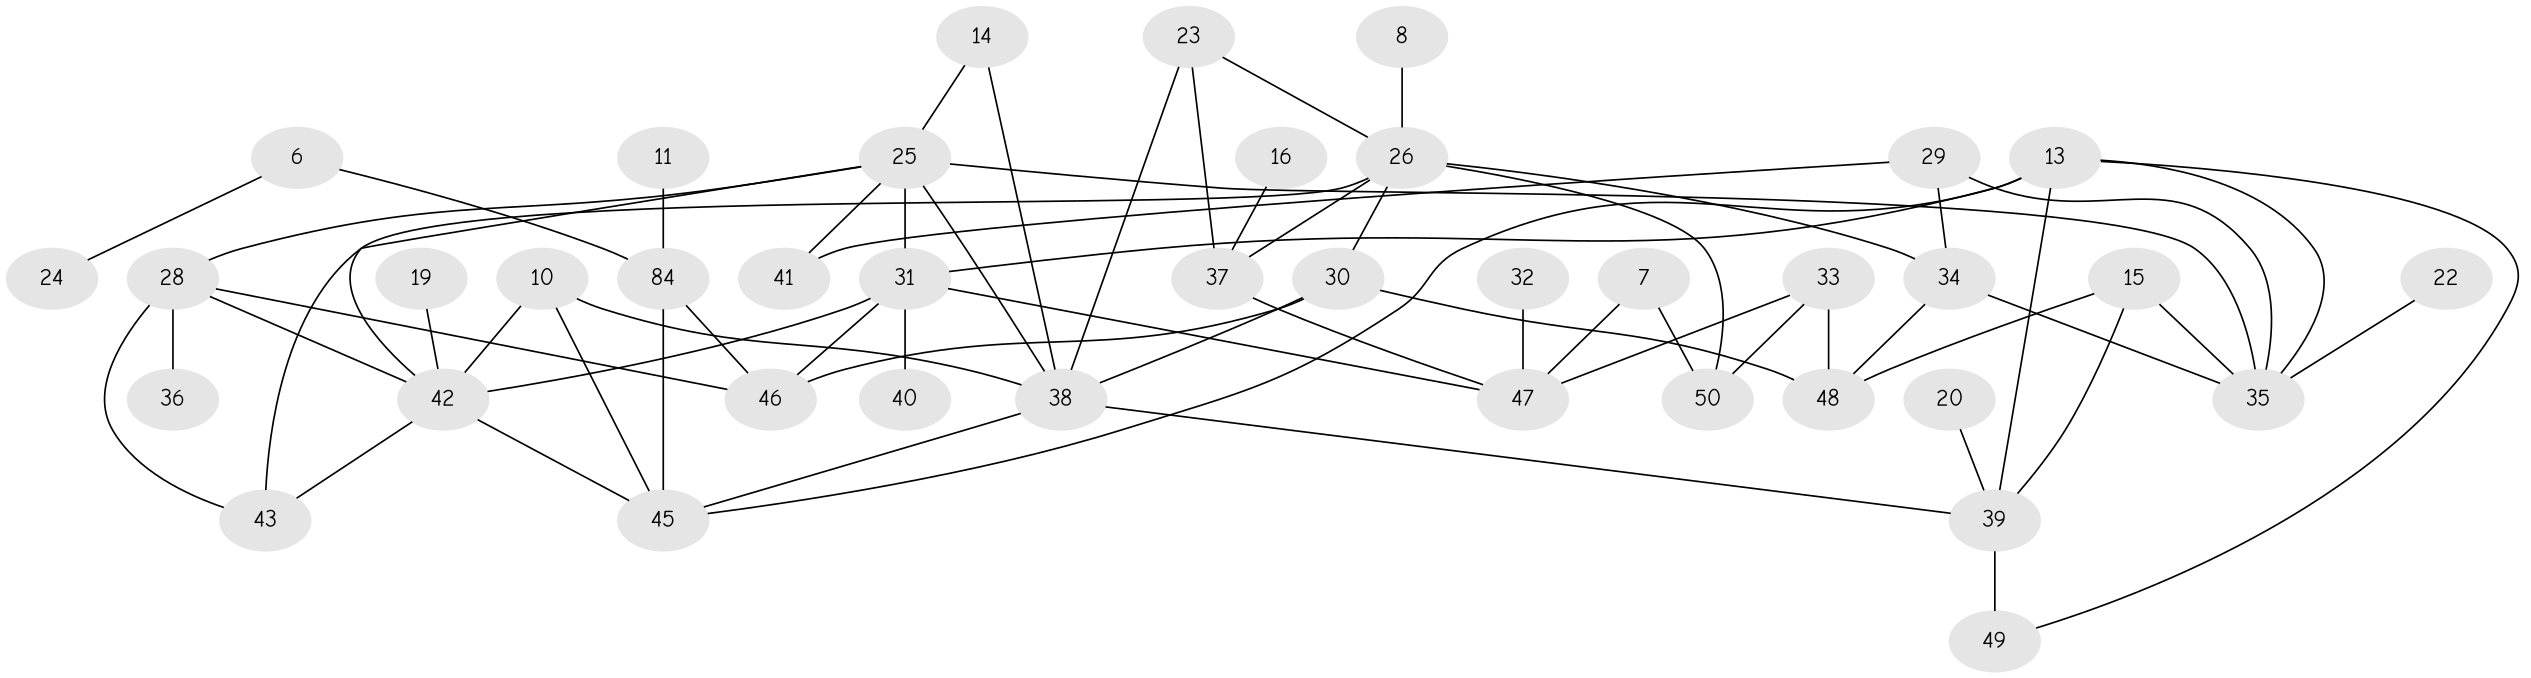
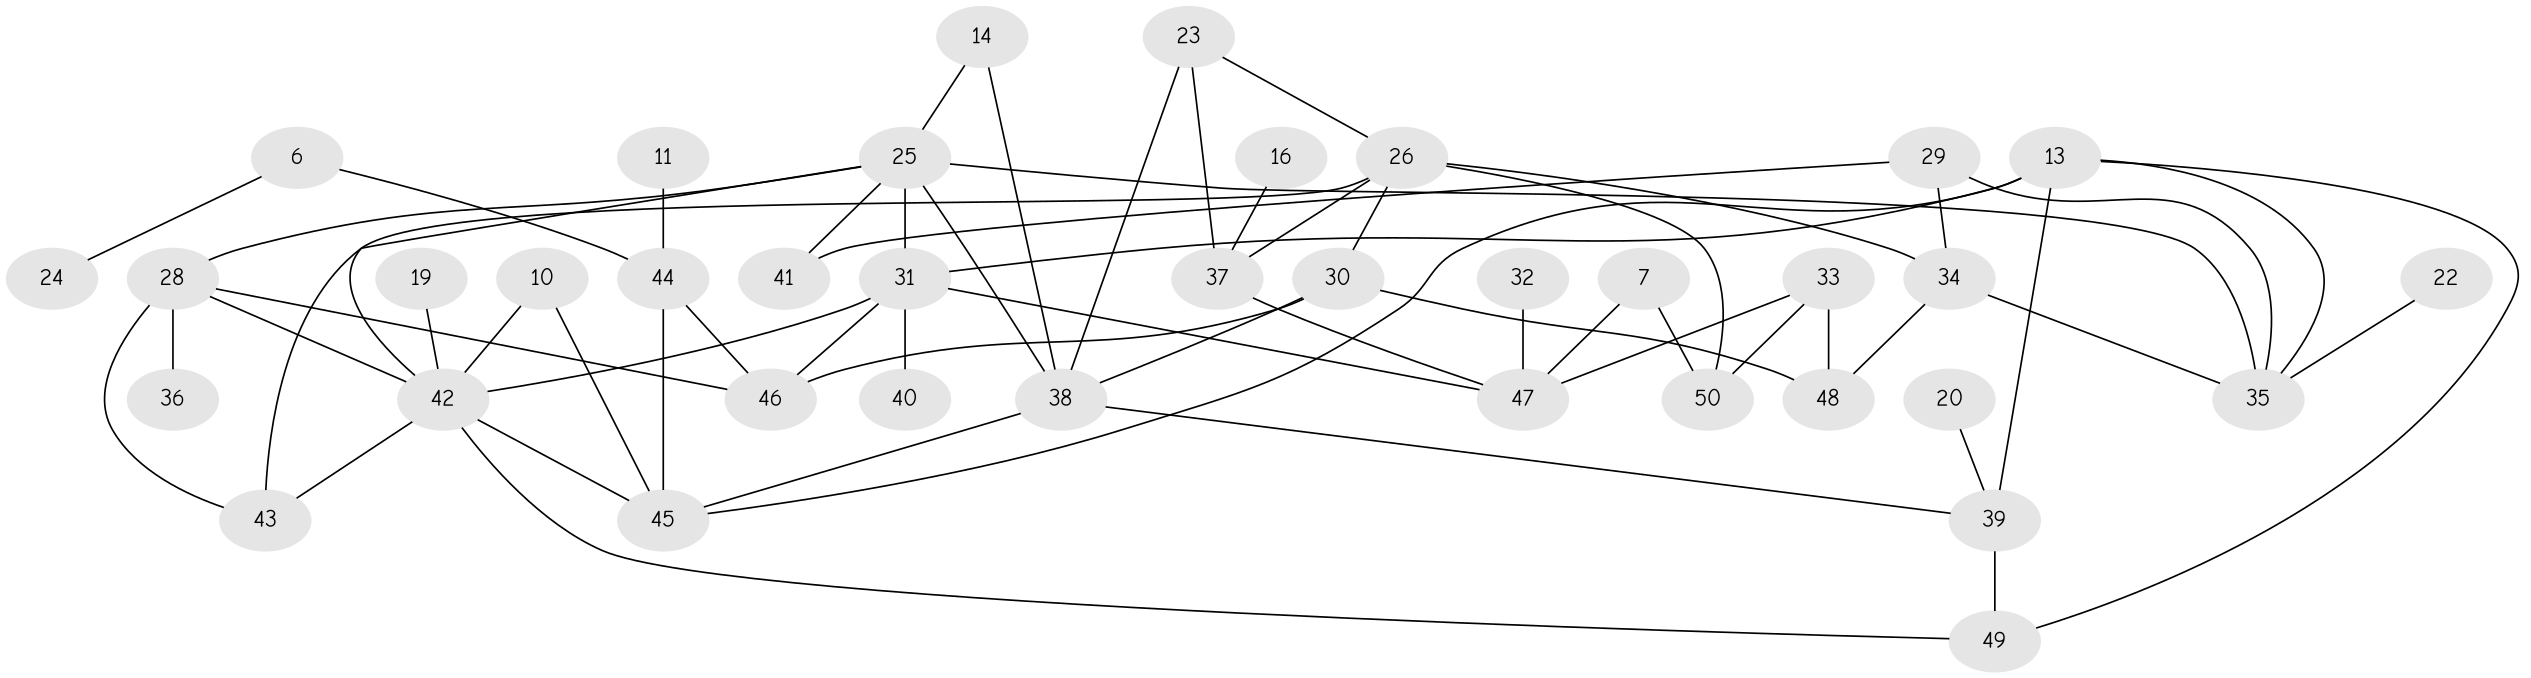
node "8": removed
node "84": label "84" -> "44"
node "15": removed
edge "10" -- "38": removed
edge "42" -- "49": added
